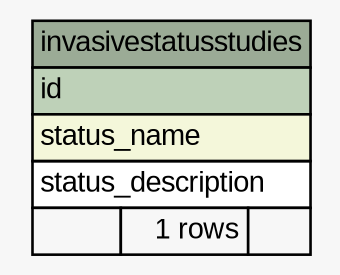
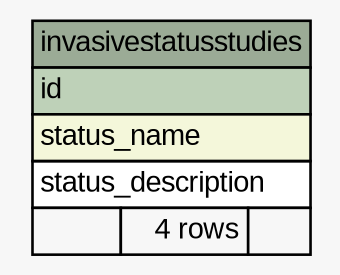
node "invasivestatusstudies": text "1 rows" -> "4 rows"
